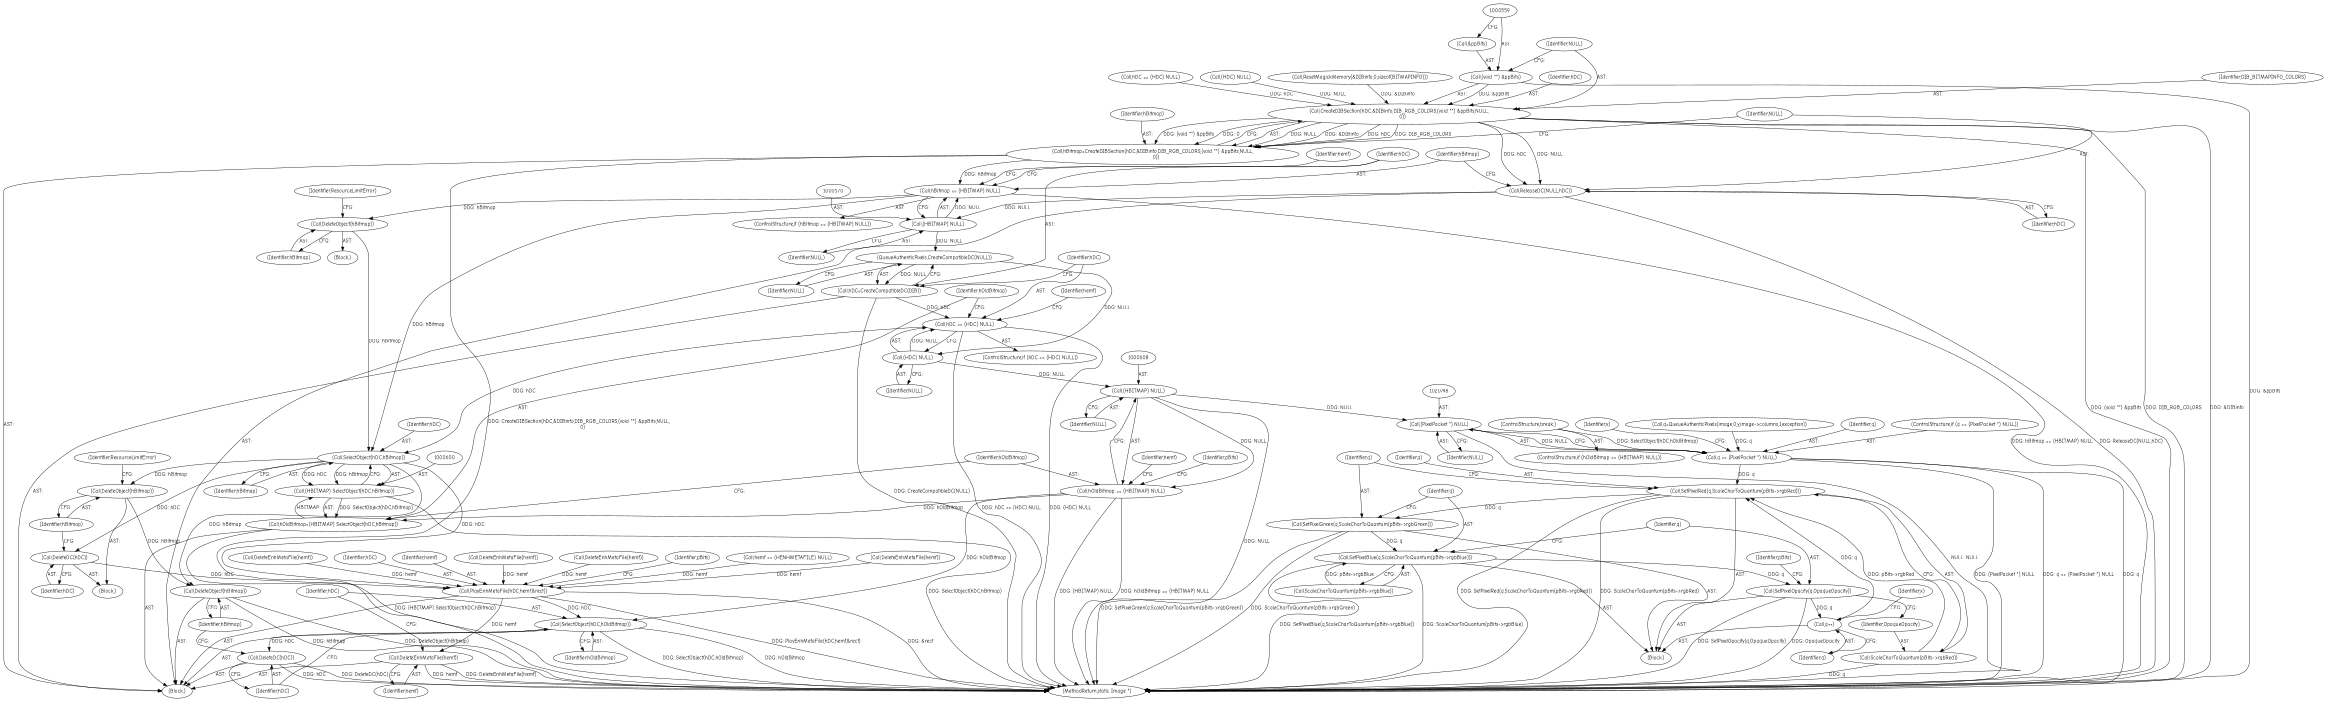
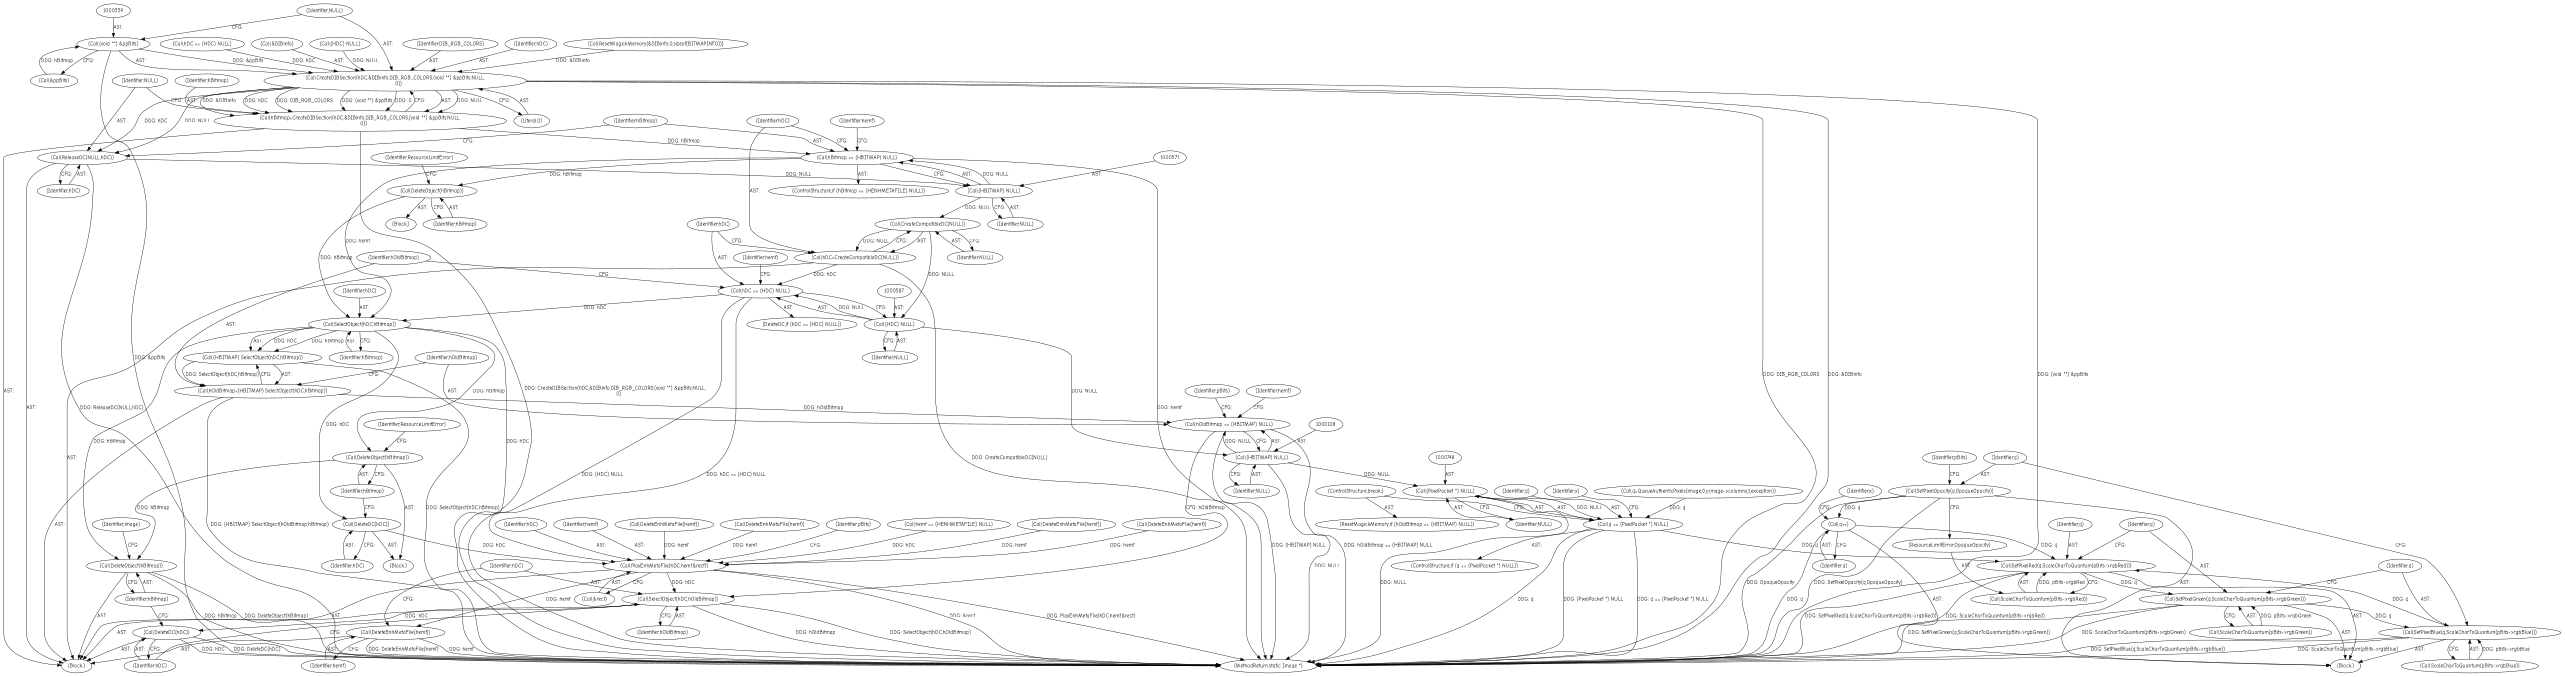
edge "1000559" -> "(Call,&ppBits)": now "(Call,(void **) &ppBits)" -> "(Call,&ppBits)"
node "(Call,&DIBinfo)": added
edge "(Call,&ppBits)" -> "(Call,(void **) &ppBits)": label "AST: " -> "DDG: hBitmap"
node "(Identifier,DIB_BITMAPINFO_COLORS)": label "(Identifier,DIB_BITMAPINFO_COLORS)" -> "(Identifier,DIB_RGB_COLORS)"
node "(Literal,0)": added
node "1000570": label "1000570" -> "1000571"
node "(ControlStructure,if (hBitmap == (HBITMAP) NULL))": label "(ControlStructure,if (hBitmap == (HBITMAP) NULL))" -> "(ControlStructure,if (hBitmap == (HENHMETAFILE) NULL))"
node "(QueueAuthenticPixels,CreateCompatibleDC(NULL))": label "(QueueAuthenticPixels,CreateCompatibleDC(NULL))" -> "(Call,CreateCompatibleDC(NULL))"
node "(Call,hDC=CreateCompatibleDC(DIB))": label "(Call,hDC=CreateCompatibleDC(DIB))" -> "(Call,hDC=CreateCompatibleDC(NULL))"
node "1000587": added
edge "(Call,hBitmap == (HBITMAP) NULL)" -> "(Call,SelectObject(hDC,hBitmap))": label "DDG: hBitmap" -> "DDG: hemf"
node "(ControlStructure,if (hDC == (HDC) NULL))": label "(ControlStructure,if (hDC == (HDC) NULL))" -> "(DeleteDC,if (hDC == (HDC) NULL))"
node "1000608": label "1000608" -> "1000108"
node "1020748": label "1020748" -> "1000748"
edge "(Call,q == (PixelPacket *) NULL)" -> "(Call,(PixelPacket *) NULL)": label "CFG: " -> "AST: "
edge "(ControlStructure,break;)" -> "(Call,q == (PixelPacket *) NULL)": label "DDG: SelectObject(hDC,hOldBitmap)" -> "CFG: "
edge "(ControlStructure,if (q == (PixelPacket *) NULL))" -> "(Call,q == (PixelPacket *) NULL)": reversed
edge "(Call,hBitmap == (HBITMAP) NULL)" -> "(MethodReturn,static Image *)": label "DDG: hBitmap == (HBITMAP) NULL" -> "DDG: hemf"
node "1000600": removed
node "(ControlStructure,if (hOldBitmap == (HBITMAP) NULL))": label "(ControlStructure,if (hOldBitmap == (HBITMAP) NULL))" -> "(ResetMagickMemory,if (hOldBitmap == (HBITMAP) NULL))"
edge "(Call,(HBITMAP) SelectObject(hDC,hBitmap))" -> "(Call,SelectObject(hDC,hBitmap))": removed, label "CFG:"
edge "(Call,hOldBitmap=(HBITMAP) SelectObject(hDC,hBitmap))" -> "(Call,(HBITMAP) SelectObject(hDC,hBitmap))": label "HBITMAP: " -> "CFG: "
edge "(Call,hOldBitmap == (HBITMAP) NULL)" -> "(Call,hOldBitmap=(HBITMAP) SelectObject(hDC,hBitmap))": reversed
node "(Identifier,image)": added
edge "(Call,hOldBitmap == (HBITMAP) NULL)" -> "(Call,SelectObject(hDC,hOldBitmap))": label "DDG: hOldBitmap" -> "CFG: hOldBitmap"
edge "(Call,(PixelPacket *) NULL)" -> "(MethodReturn,static Image *)": label "NULL: NULL" -> "DDG: NULL"
edge "(Call,SetPixelBlue(q,ScaleCharToQuantum(pBits->rgbBlue)))" -> "(Call,SetPixelOpacity(q,OpaqueOpacity))": now "(Call,SetPixelBlue(q,ScaleCharToQuantum(pBits->rgbBlue)))" -> "(Call,SetPixelRed(q,ScaleCharToQuantum(pBits->rgbRed)))"
edge "(Call,hemf == (HENHMETAFILE) NULL)" -> "(Call,PlayEnhMetaFile(hDC,hemf,&rect))": label "DDG: hemf" -> "DDG: hDC"
node "(Call,&rect)": added
edge "(Call,hOldBitmap=(HBITMAP) SelectObject(hDC,hBitmap))" -> "(MethodReturn,static Image *)": label "DDG: (HBITMAP) SelectObject(hDC,hBitmap)" -> "DDG: (HBITMAP) SelectObject(hOldBitmap,hBitmap)"
node "(Identifier,OpaqueOpacity)": label "(Identifier,OpaqueOpacity)" -> "(ResourceLimitError,OpaqueOpacity)"
node "(Call,ScaleCharToQuantum(pBits->rgbGreen))": added
edge "(Call,ScaleCharToQuantum(pBits->rgbRed))" -> "(MethodReturn,static Image *)": now "(Call,q++)" -> "(MethodReturn,static Image *)"
